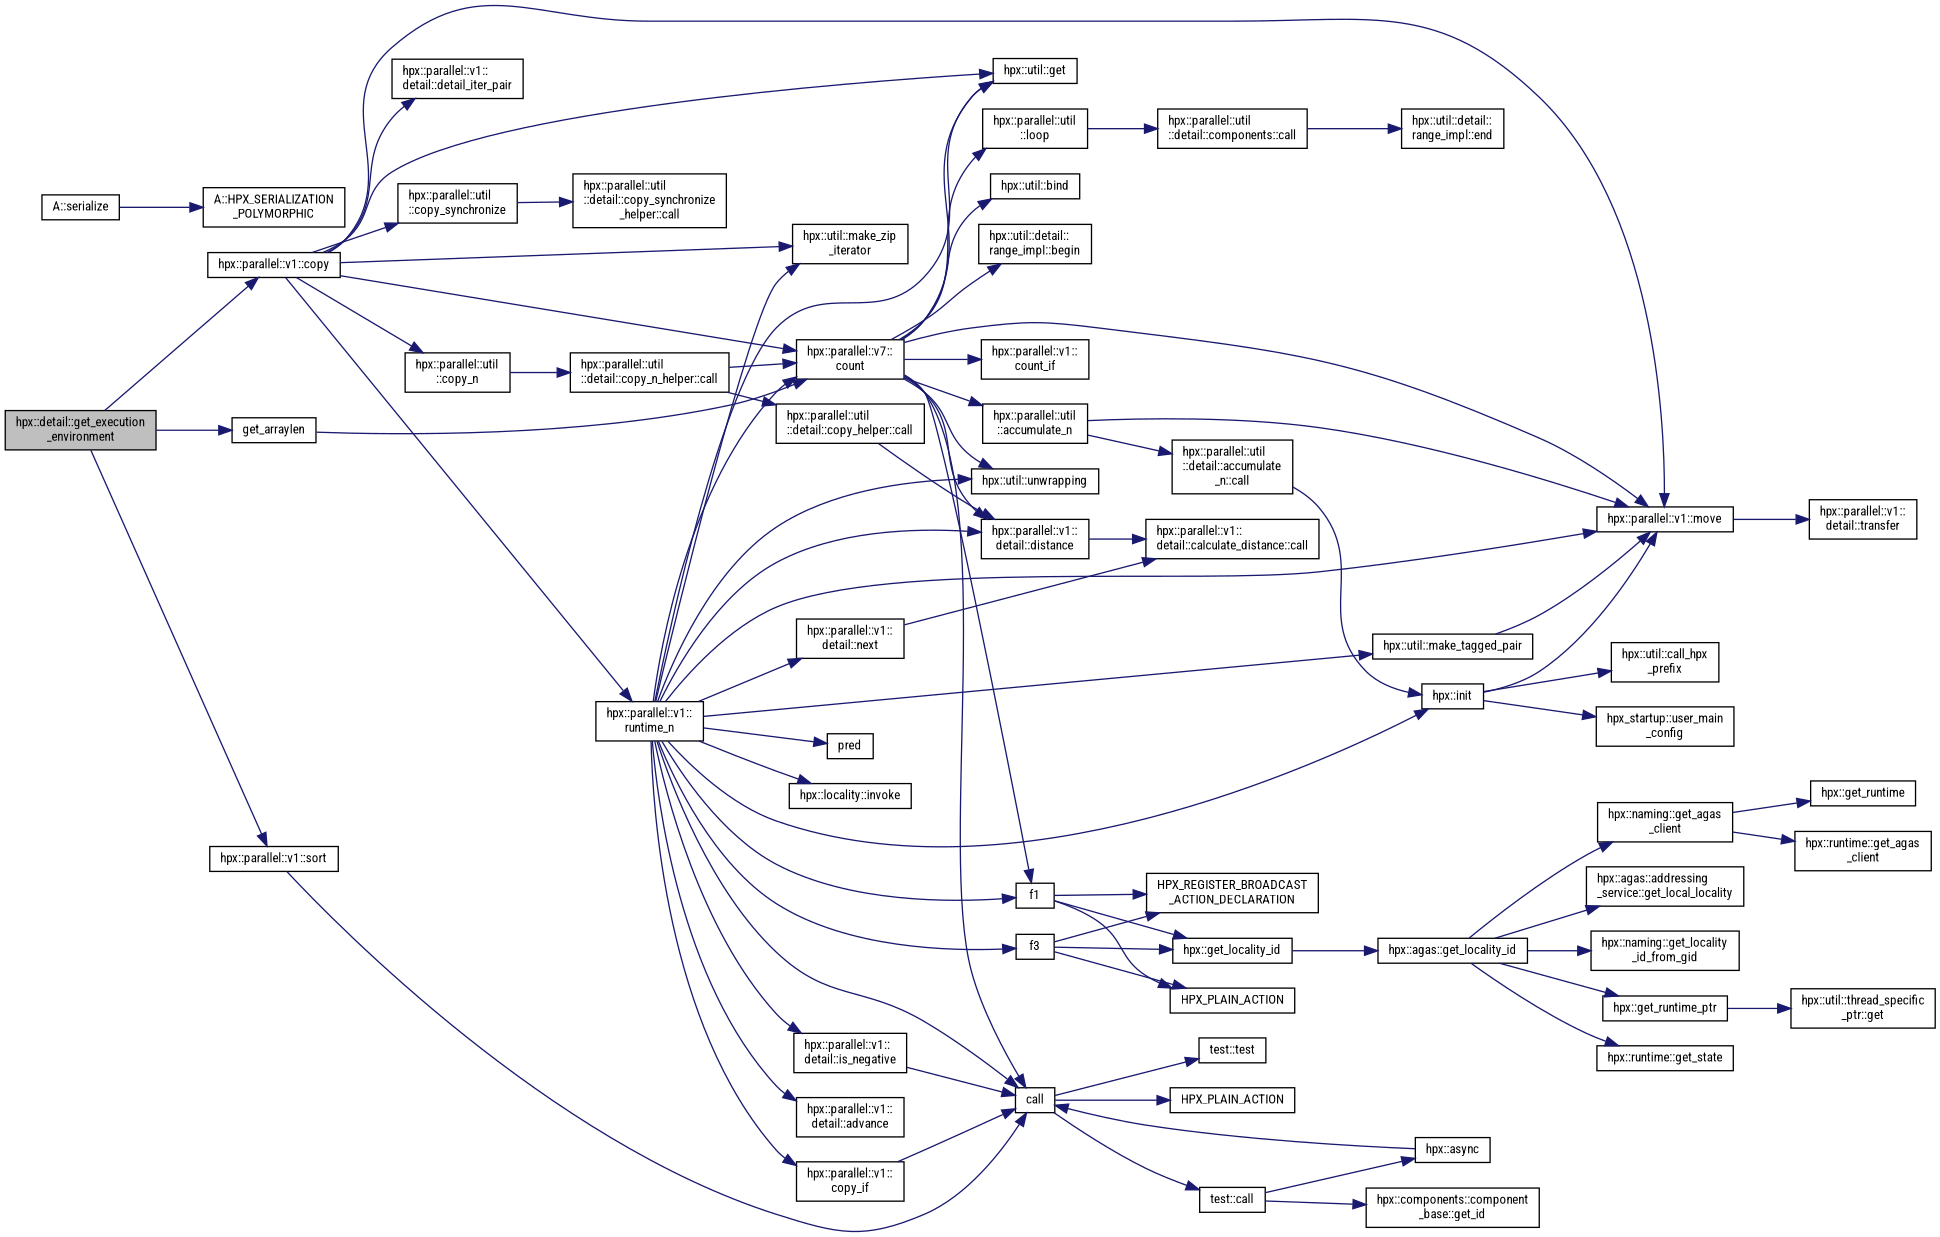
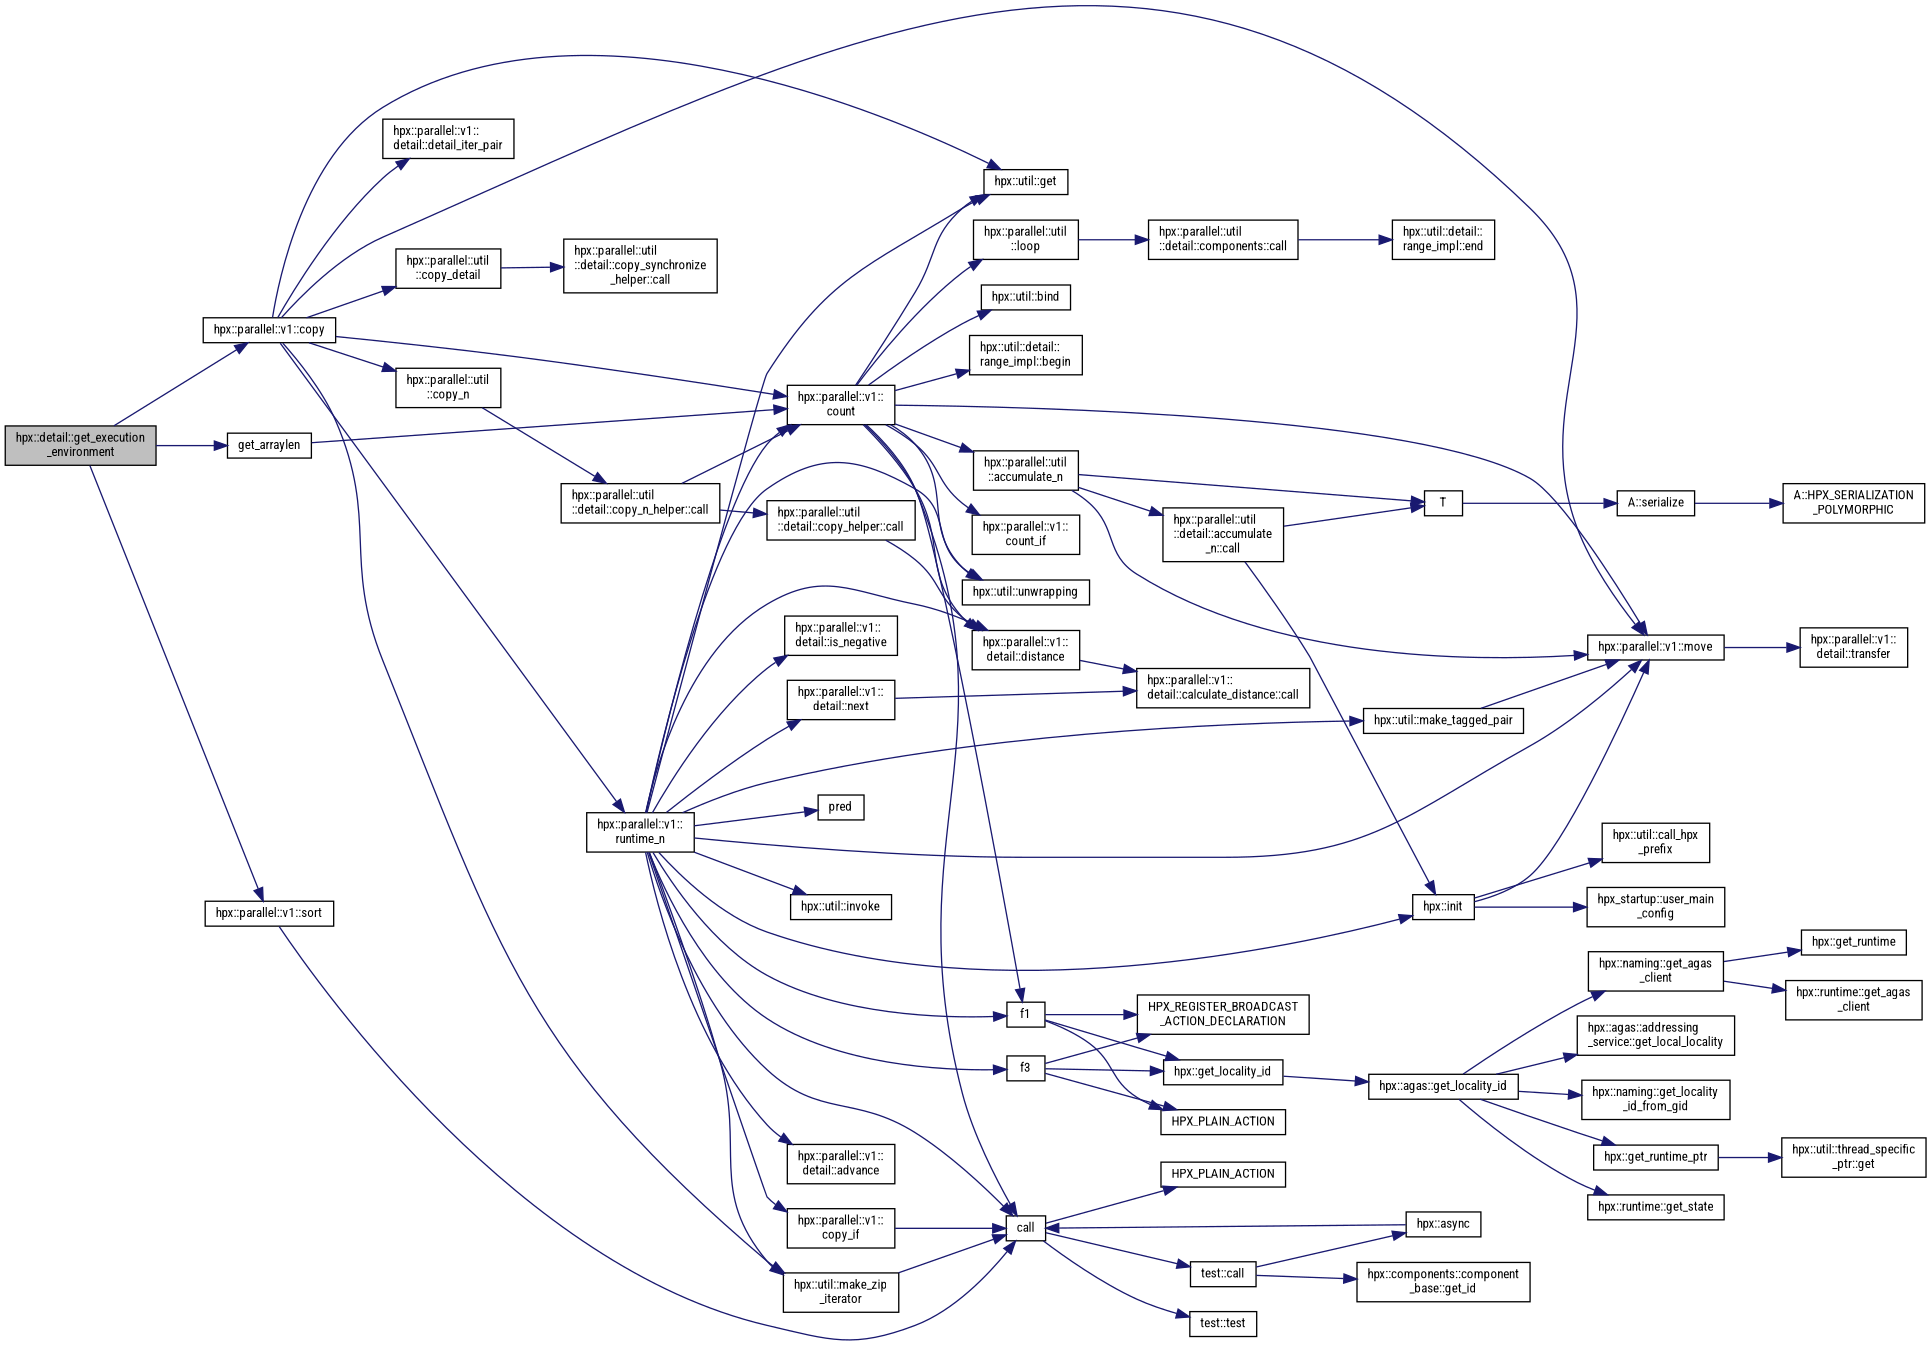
node "hpx::parallel::util ::copy_synchronize": label "hpx::parallel::util ::copy_synchronize" -> "hpx::parallel::util ::copy_detail"
node "hpx::parallel::v7:: count": label "hpx::parallel::v7:: count" -> "hpx::parallel::v1:: count"
node "T": added
node "hpx::locality::invoke": label "hpx::locality::invoke" -> "hpx::util::invoke"
edge "hpx::parallel::v1:: detail::is_negative" -> "call": now "hpx::util::make_zip _iterator" -> "call"
